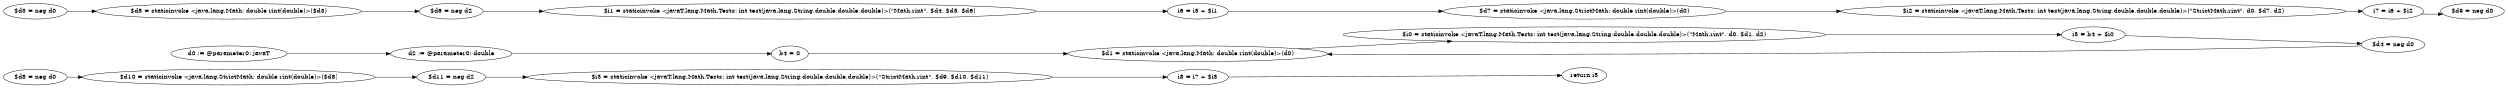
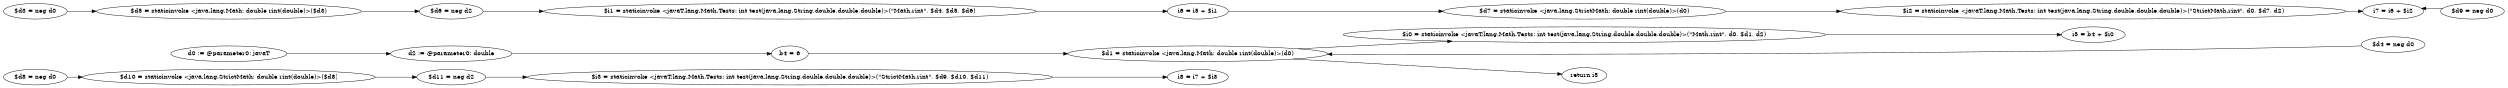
edge "i7 = i6 + $i2" -> "$d9 = neg d0": reversed
edge "i5 = b4 + $i0" -> "$d4 = neg d0": removed
node "b4 = 0": label "b4 = 0" -> "b4 = 6"
edge "i8 = i7 + $i3" -> "return i5": now "$d1 = staticinvoke <java.lang.Math: double rint(double)>(d0)" -> "return i5"
